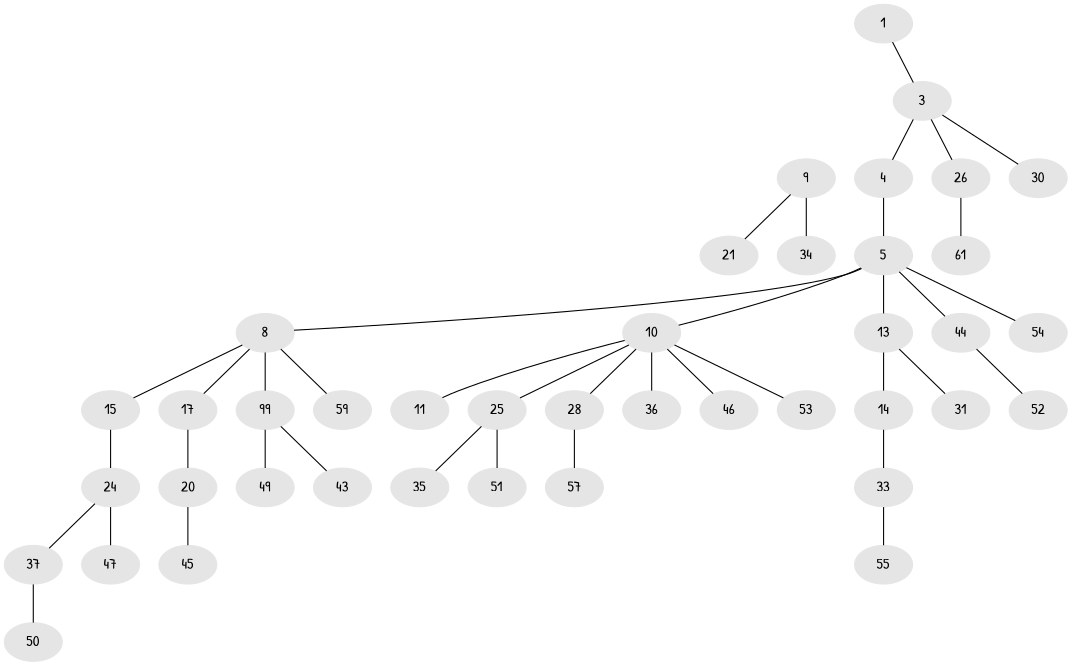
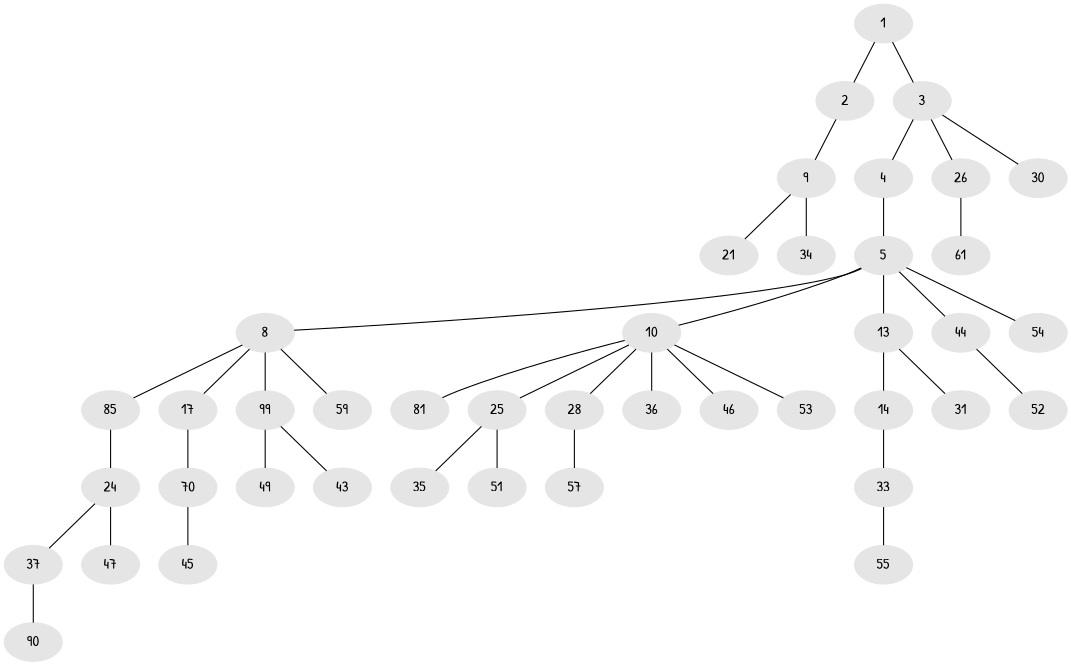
node "2": added
node "15": label "15" -> "85"
node "11": label "11" -> "81"
node "20": label "20" -> "70"
node "50": label "50" -> "90"
